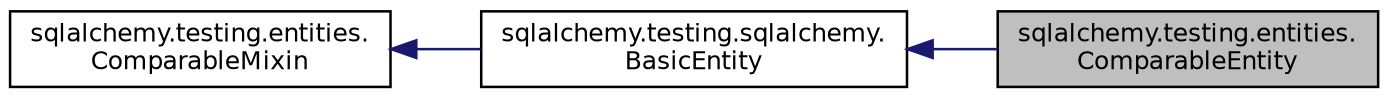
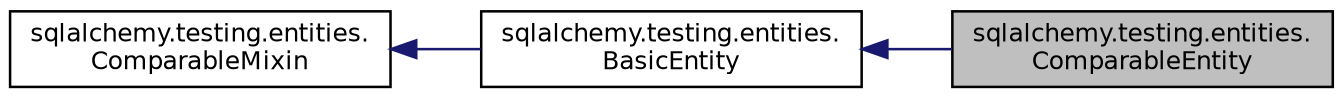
node "sqlalchemy.testing.sqlalchemy. BasicEntity": label "sqlalchemy.testing.sqlalchemy. BasicEntity" -> "sqlalchemy.testing.entities. BasicEntity"
